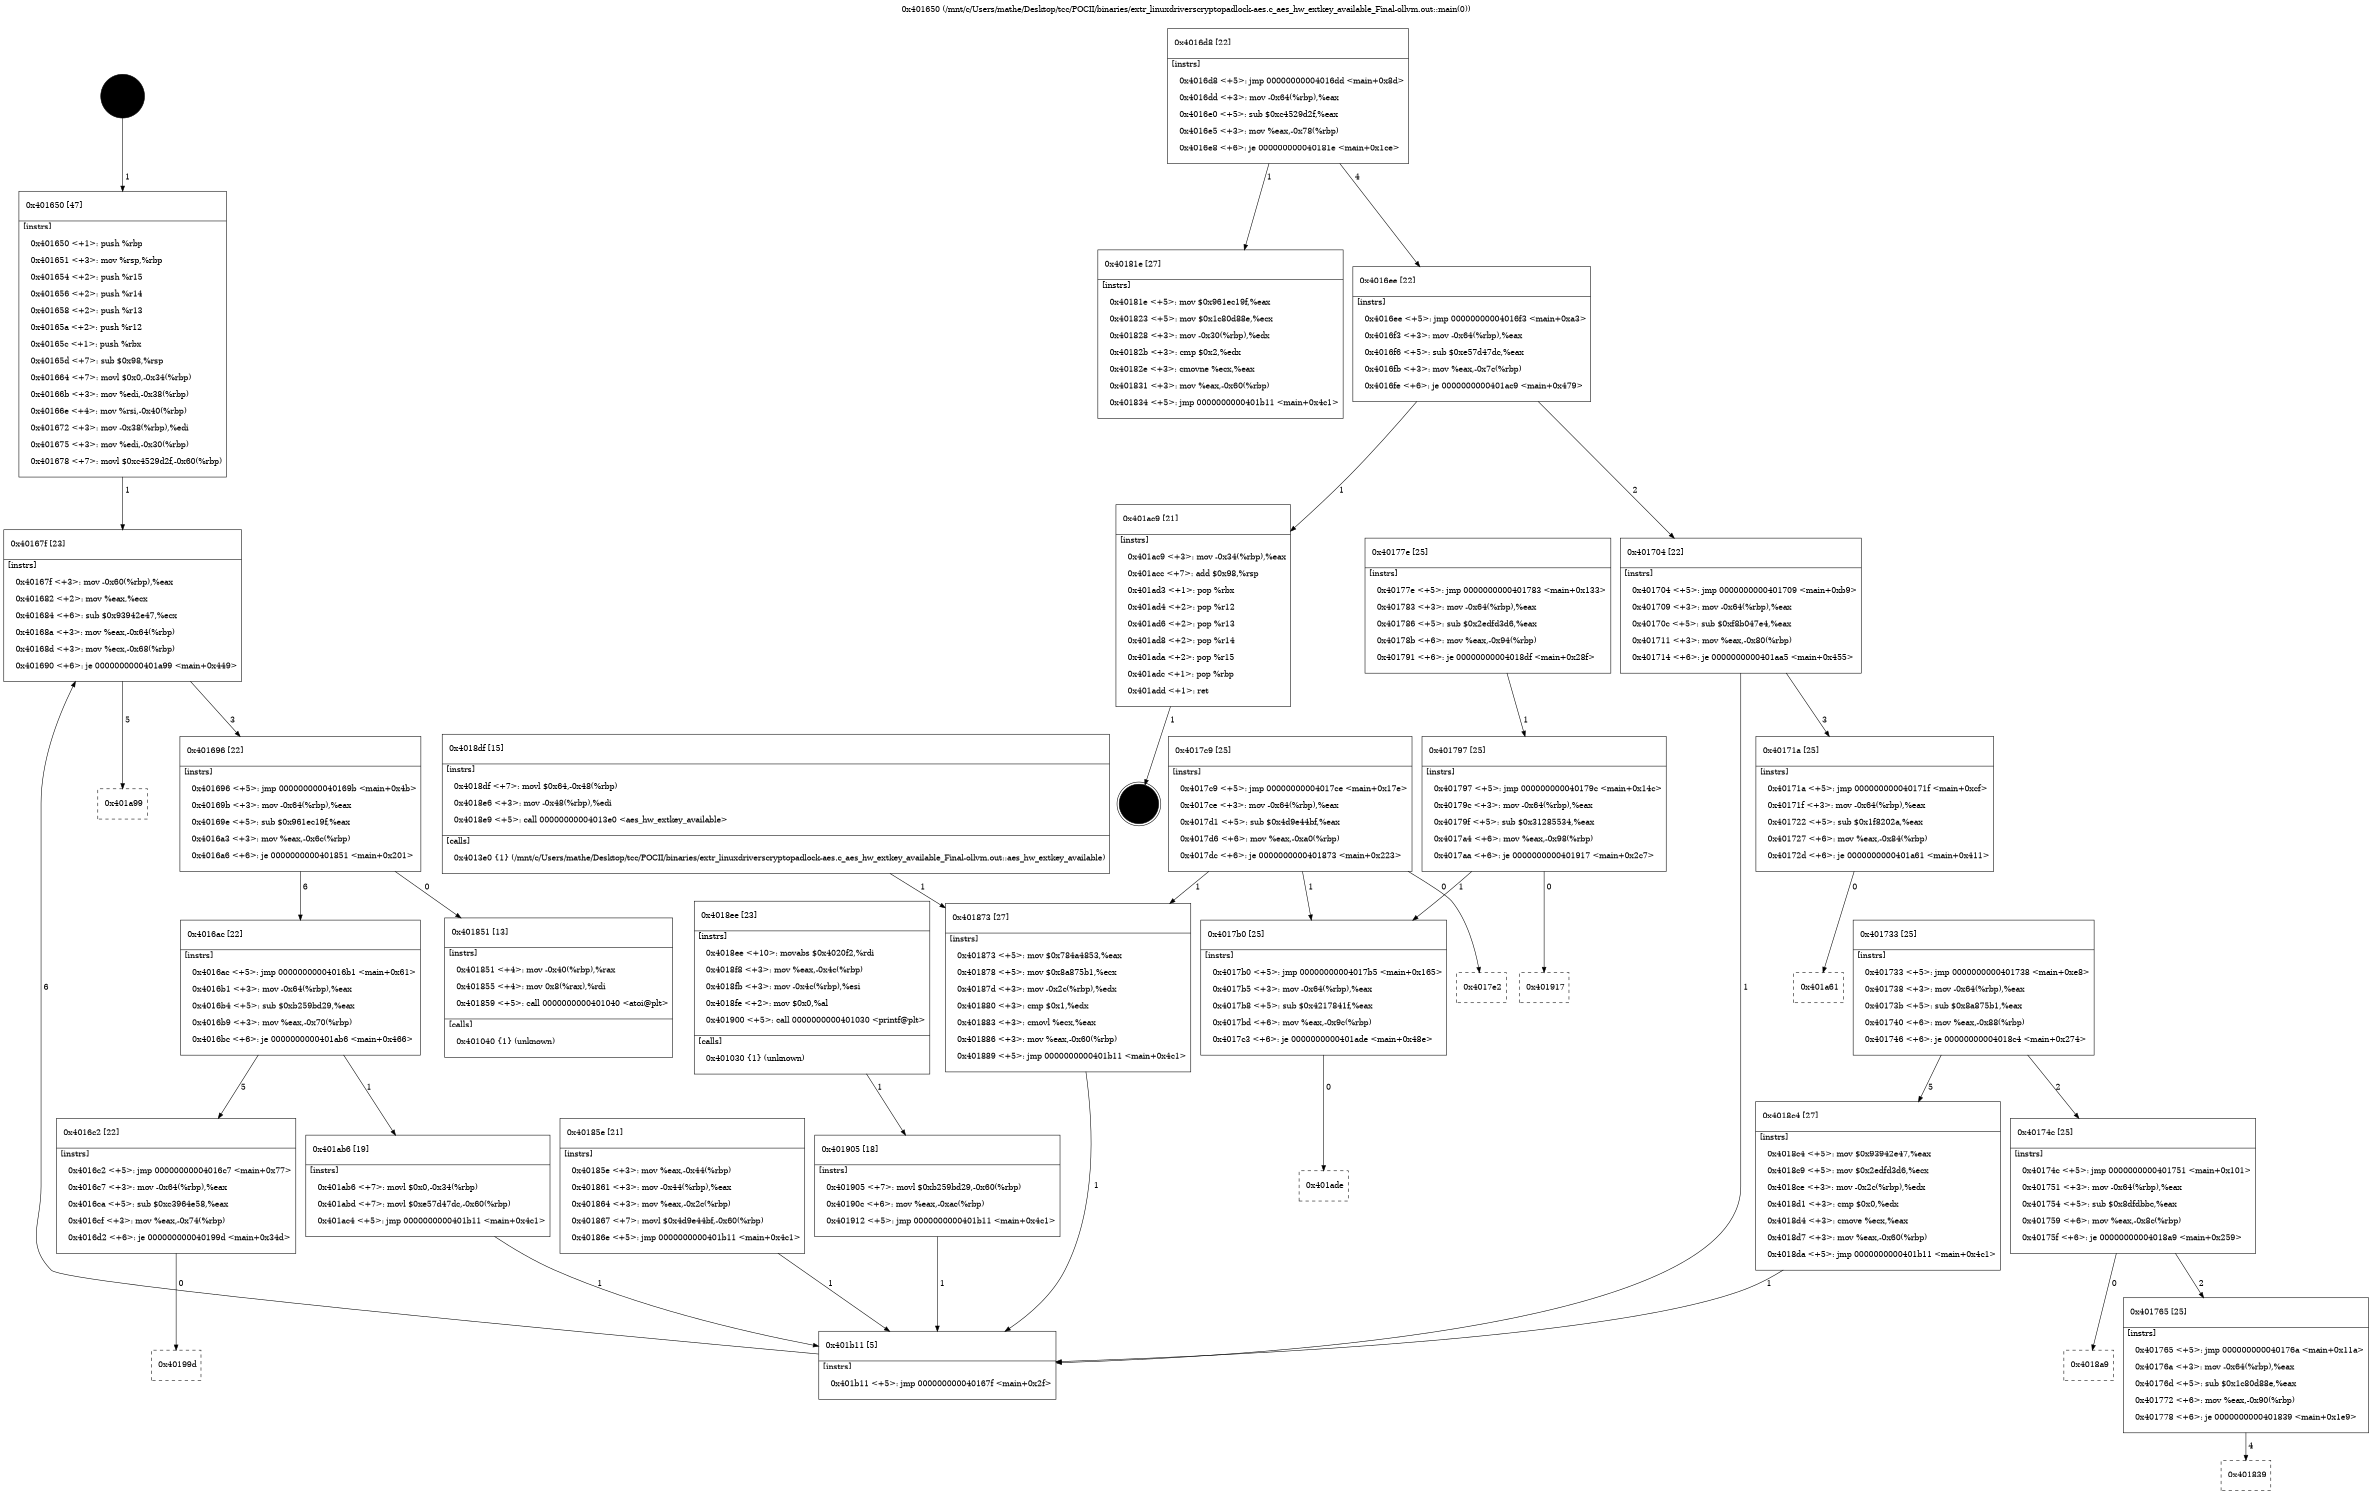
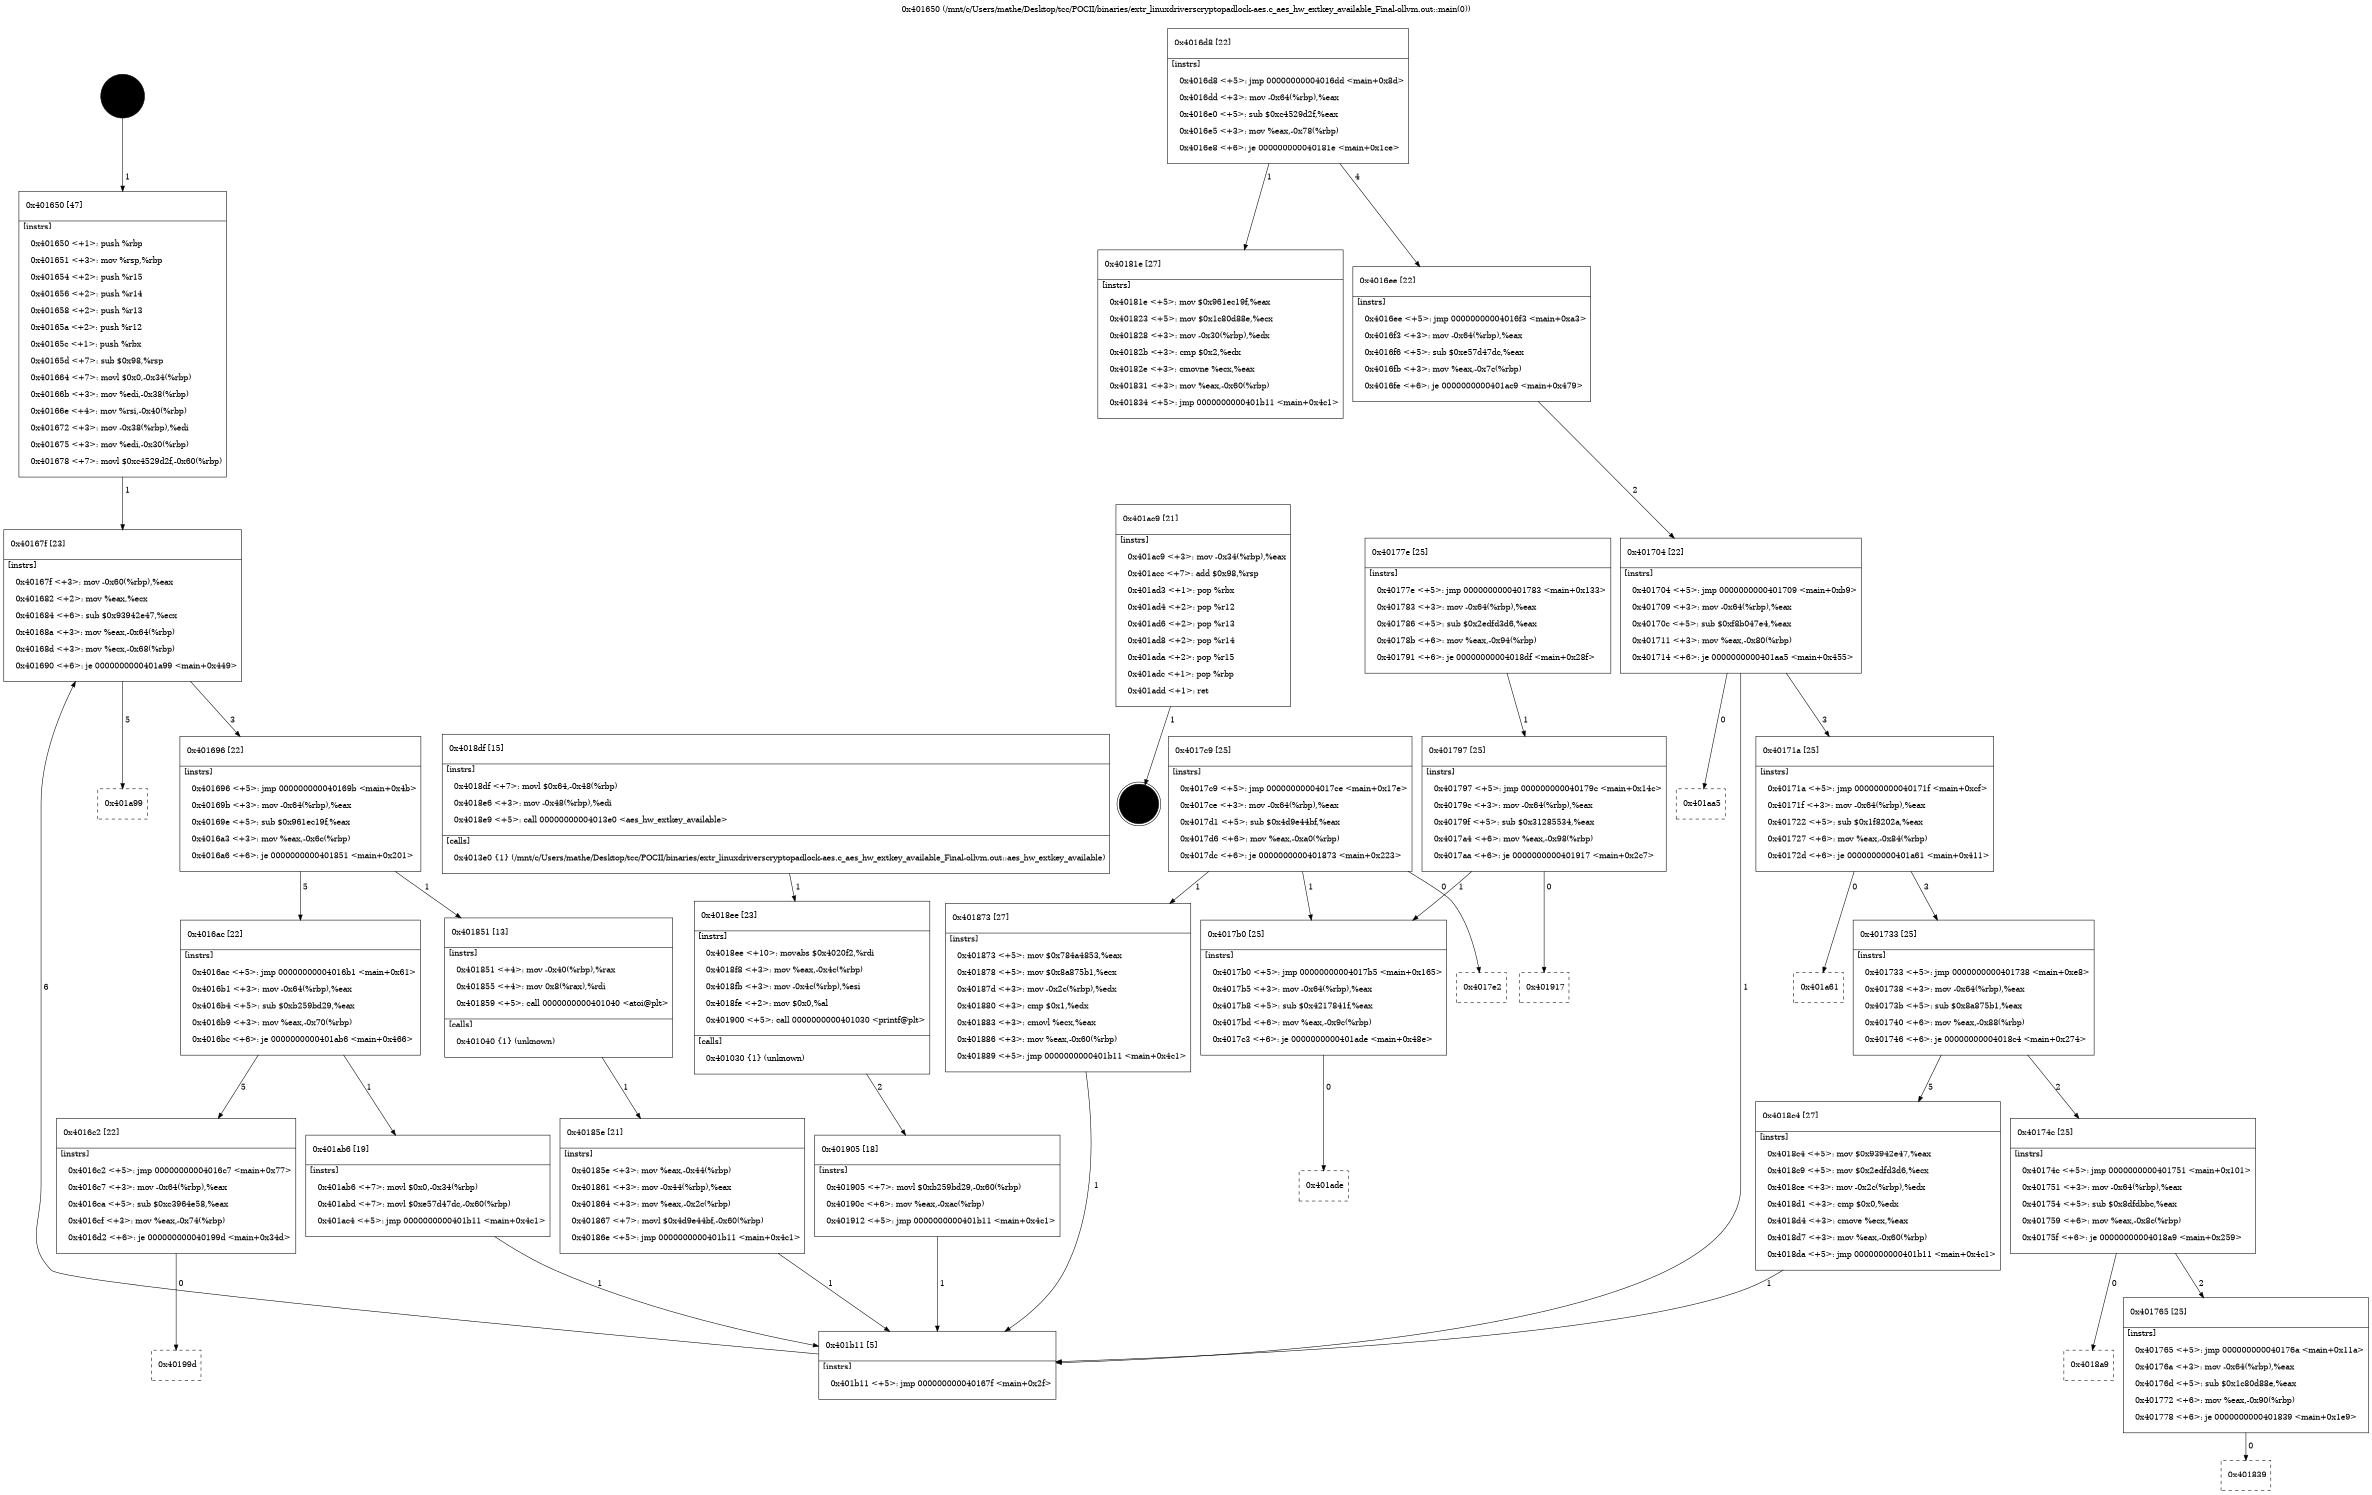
edge "0x4016ee [22]" -> "0x401ac9 [21]": removed, label "1"
node "0x401aa5": added
edge "0x401696 [22]" -> "0x4016ac [22]": label " 6" -> " 5"
edge "0x401696 [22]" -> "0x401851 [13]": label " 0" -> " 1"
edge "0x4018df [15]" -> "0x401873 [27]": now "0x4018df [15]" -> "0x4018ee [23]"
edge "0x40171a [25]" -> "0x401733 [25]": added, label "3"
edge "0x401851 [13]" -> "0x40185e [21]": added, label "1"
edge "0x4018ee [23]" -> "0x401905 [18]": label " 1" -> " 2"
edge "0x401765 [25]" -> "0x401839": label " 4" -> " 0"
